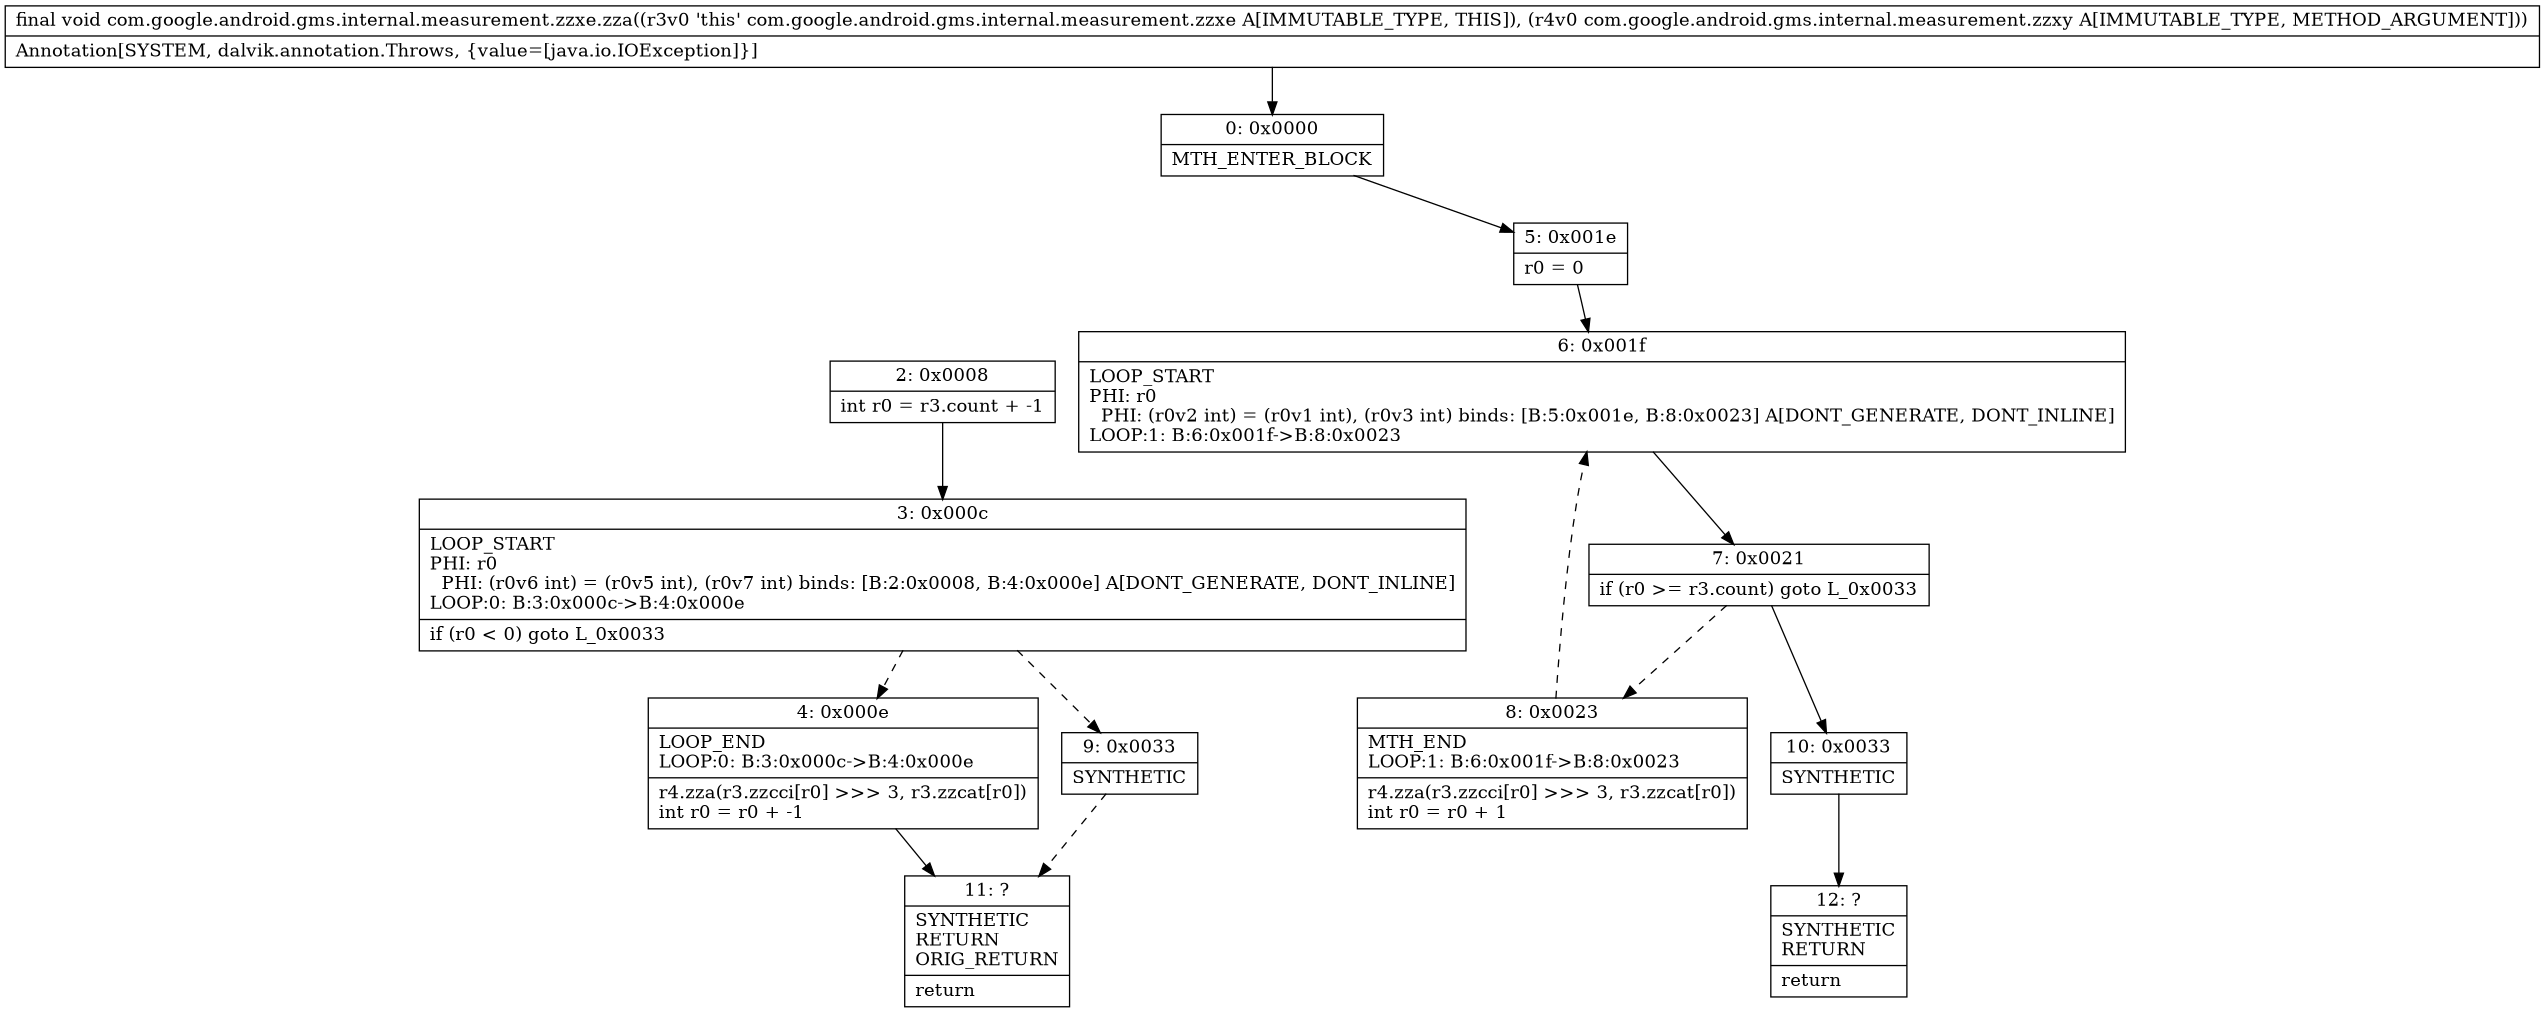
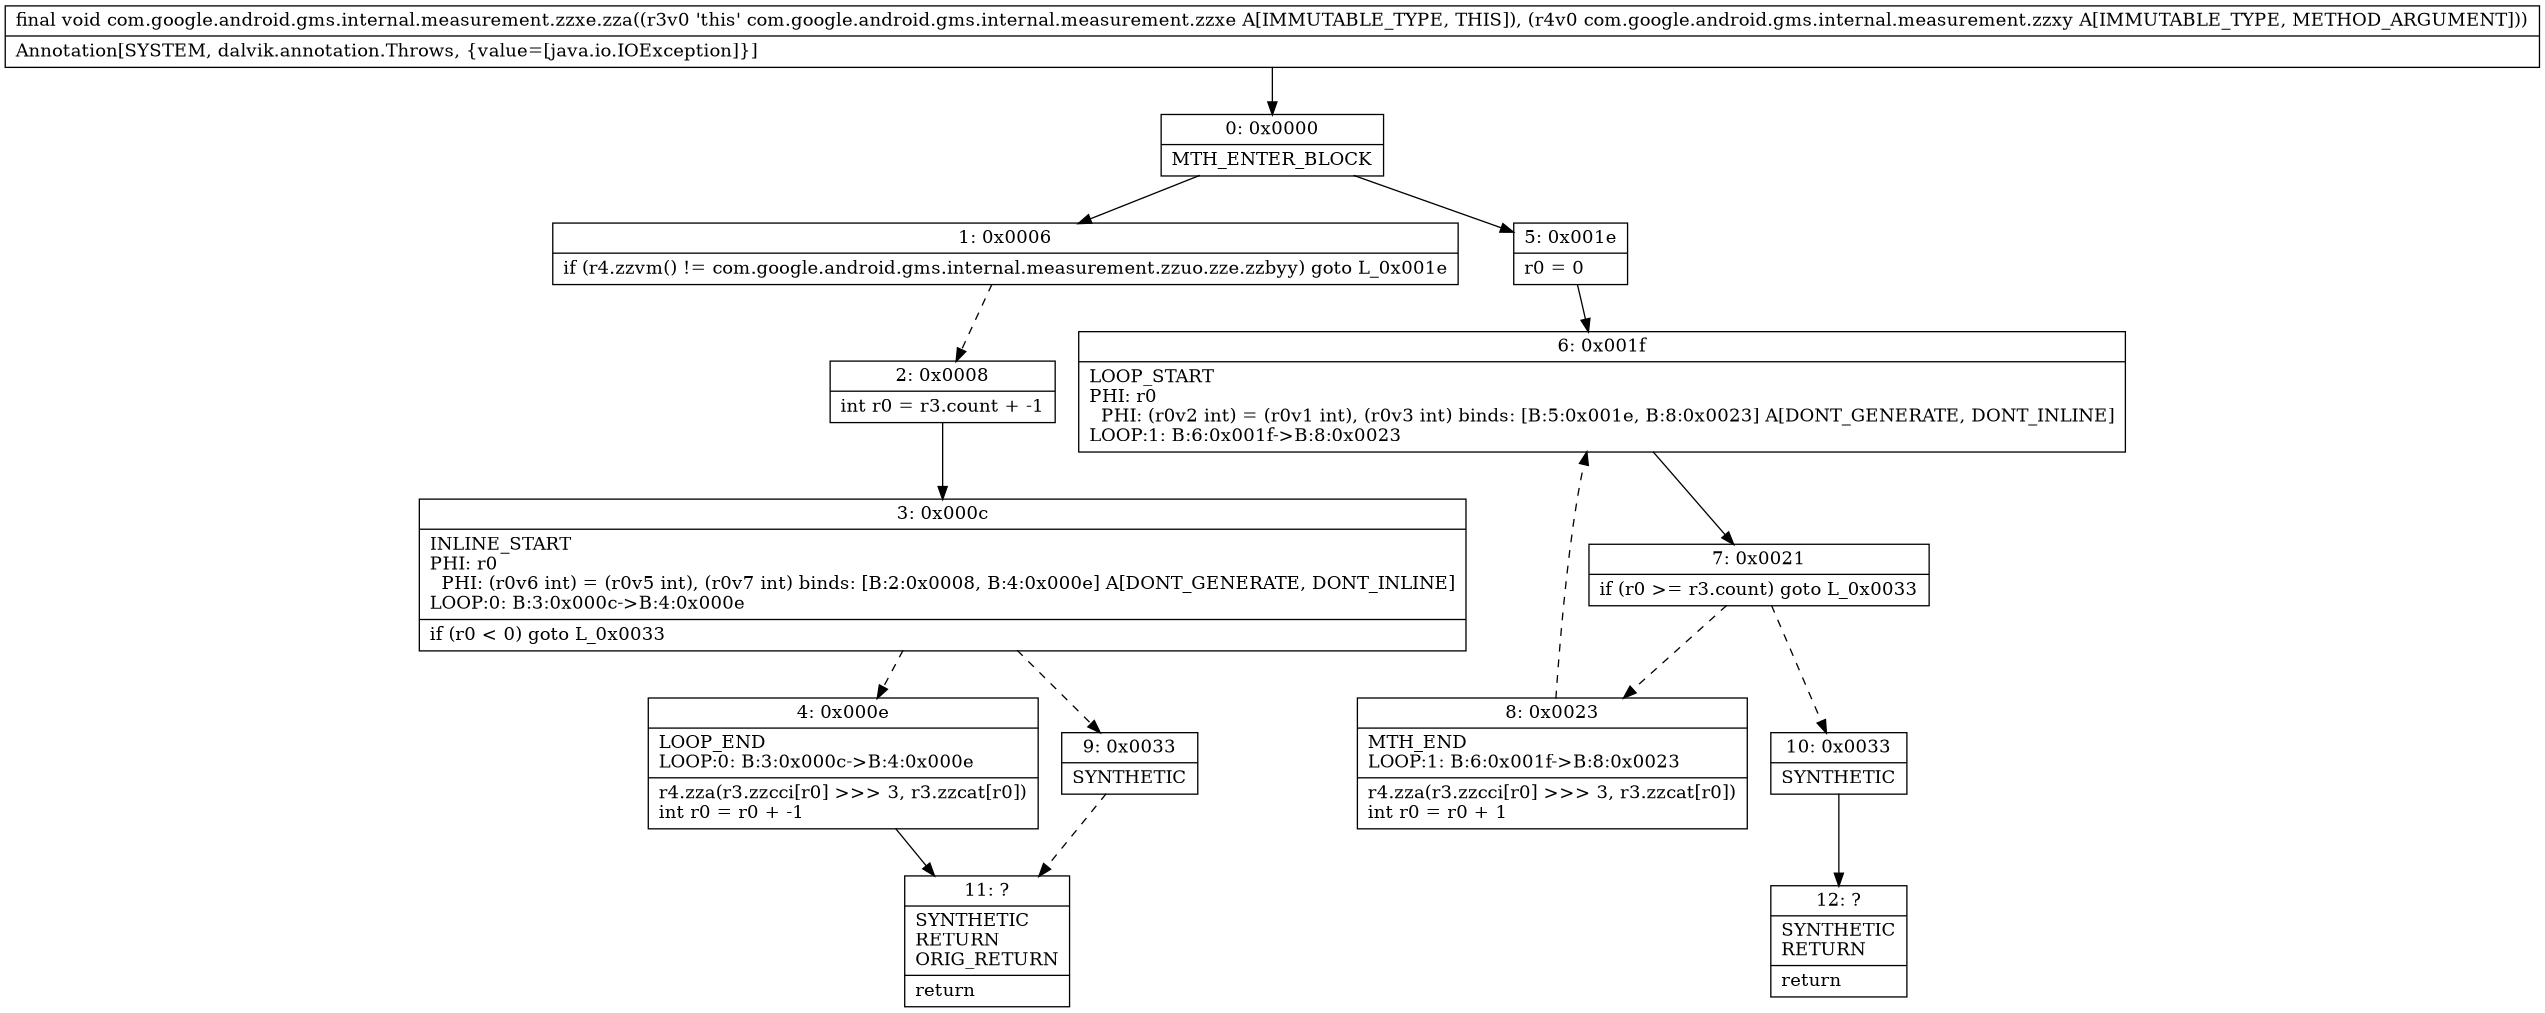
node "1: 0x0006": added
node "3: 0x000c": text "LOOP_START" -> "INLINE_START"
edge "7: 0x0021" -> "10: 0x0033": style solid -> dashed
